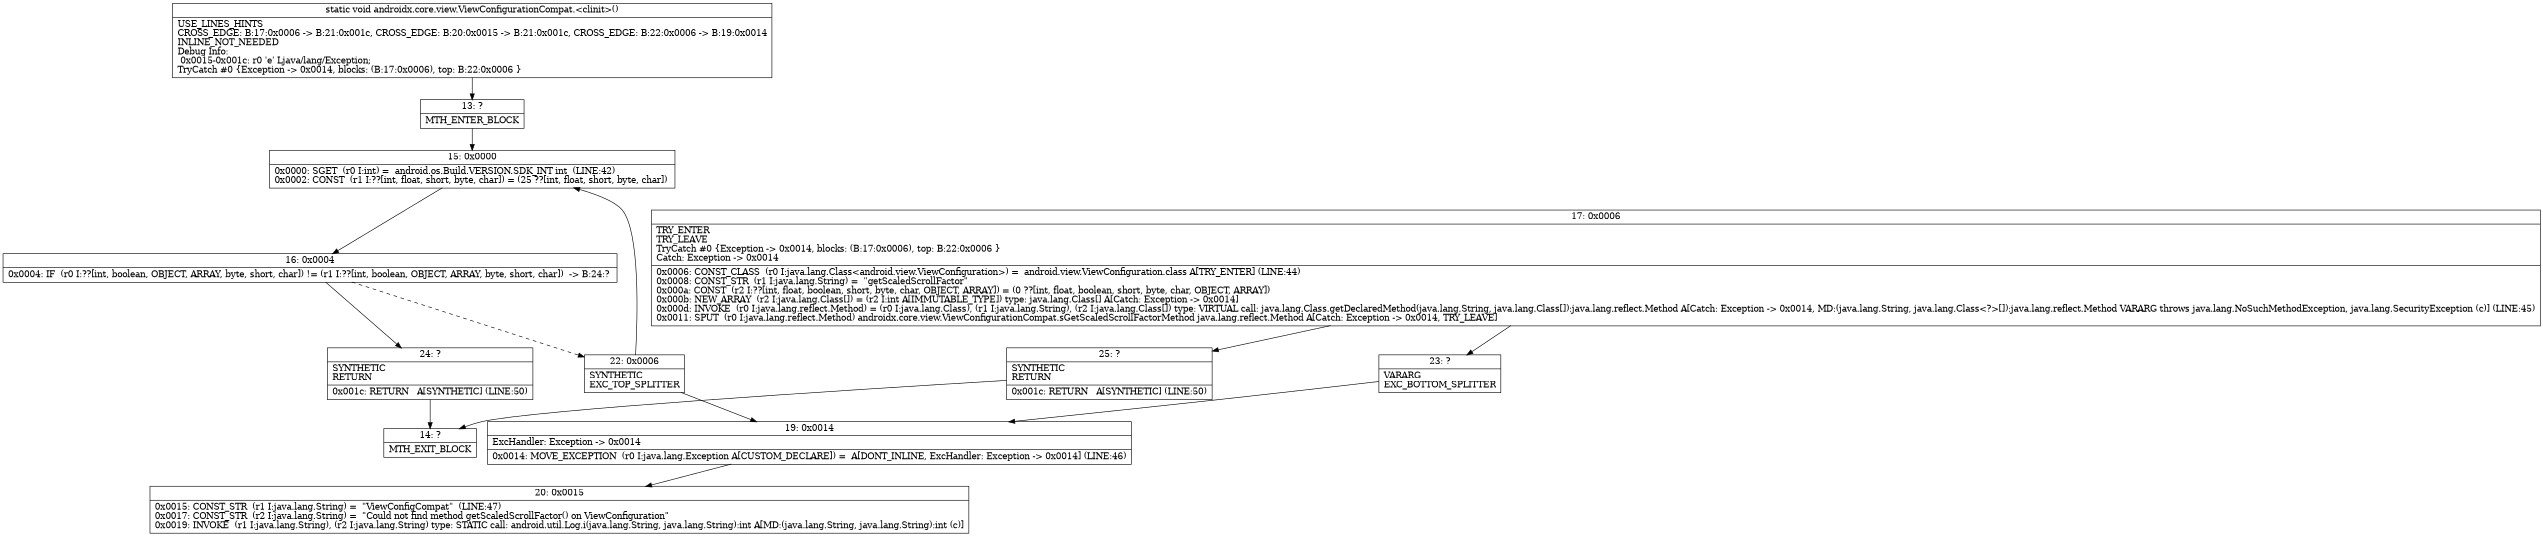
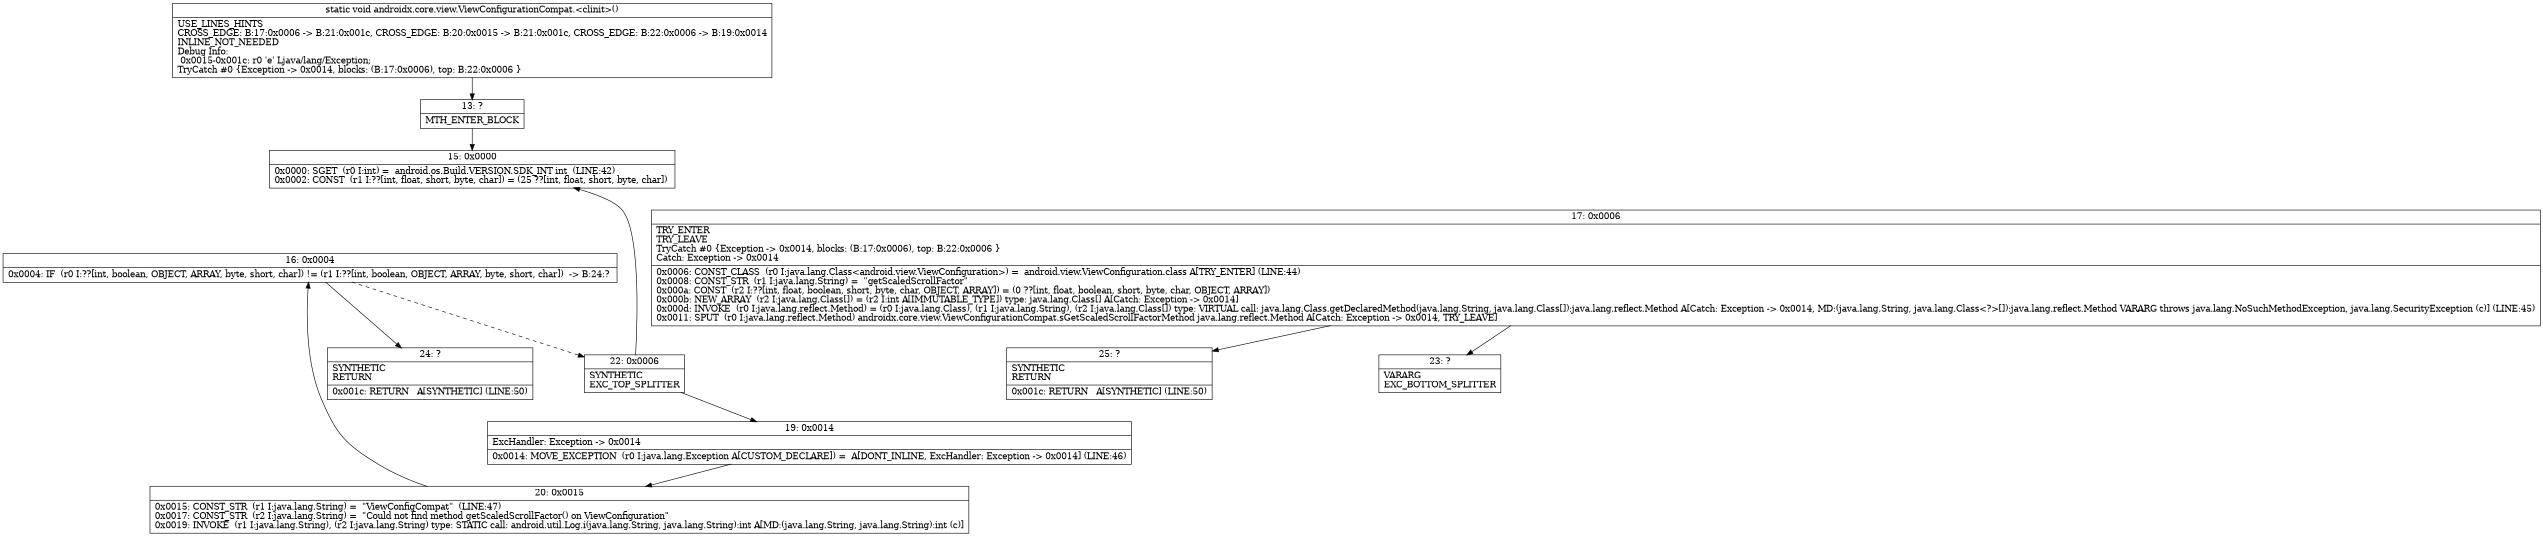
edge "15: 0x0000" -> "16: 0x0004": now "20: 0x0015" -> "16: 0x0004"
edge "23: ?" -> "19: 0x0014": removed
node "14: ?": removed
